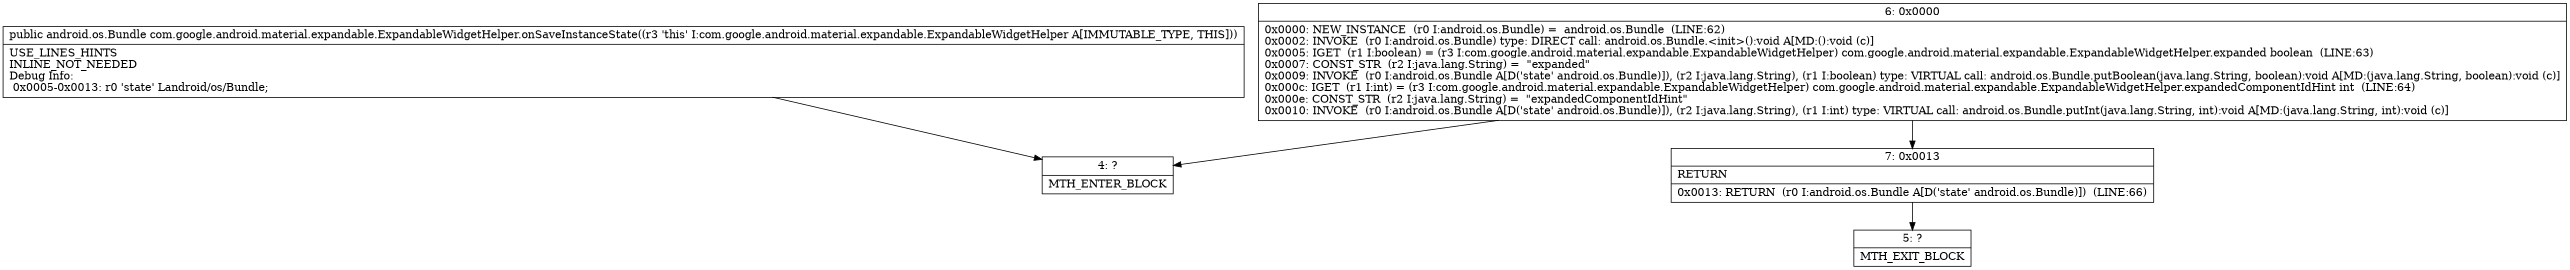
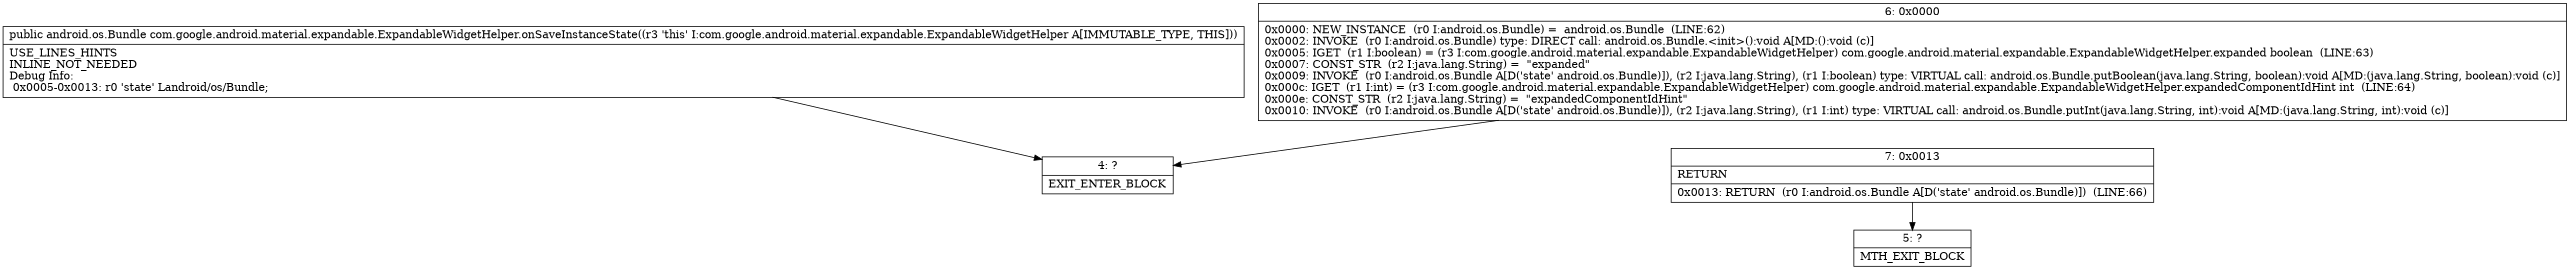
edge "6: 0x0000" -> "7: 0x0013": removed
node "4: ?": text "MTH_ENTER_BLOCK" -> "EXIT_ENTER_BLOCK"
